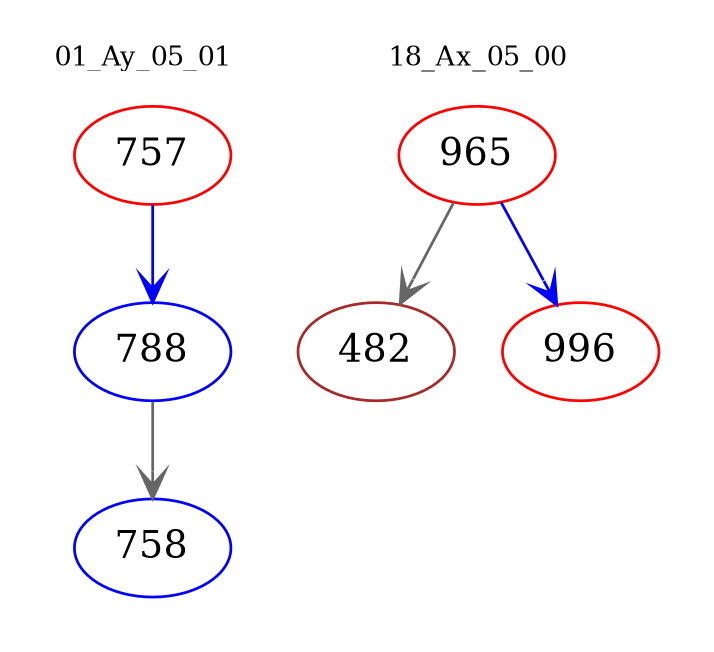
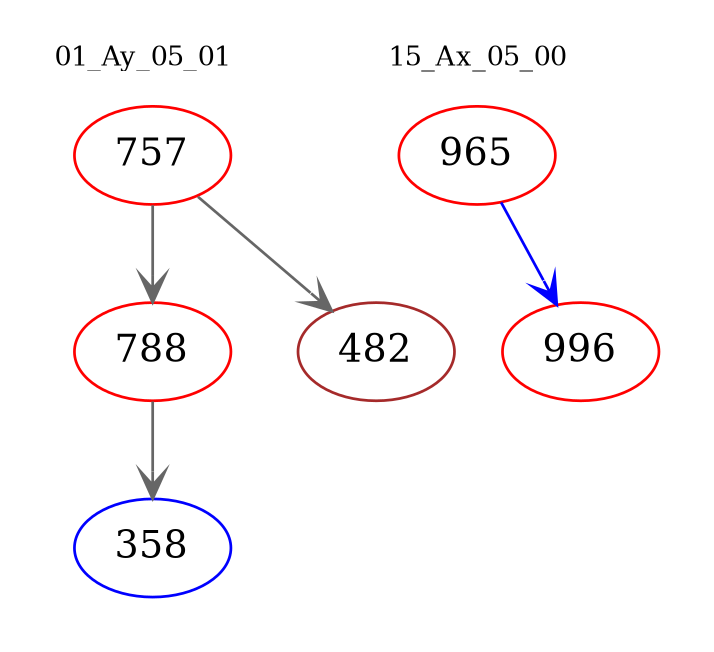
cluster "18_Ax_05_00": label "18_Ax_05_00" -> "15_Ax_05_00"
edge "757" -> "788": color blue -> gray40
edge "965" -> "482": now "757" -> "482"
node "788": color blue -> red
node "758": label "758" -> "358"
